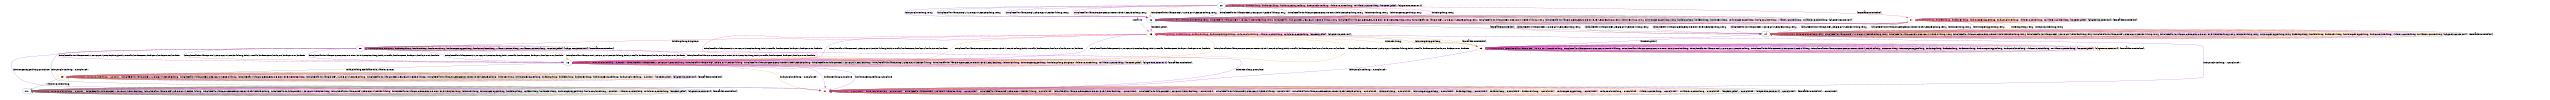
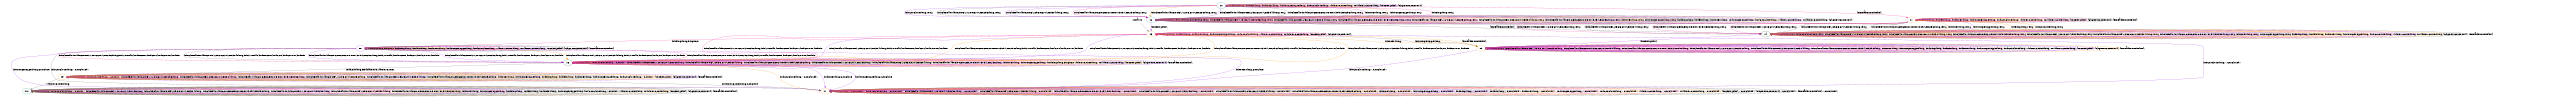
edge "s9" -> "s7": added, label "InvldNewConID_long/ConClose"
